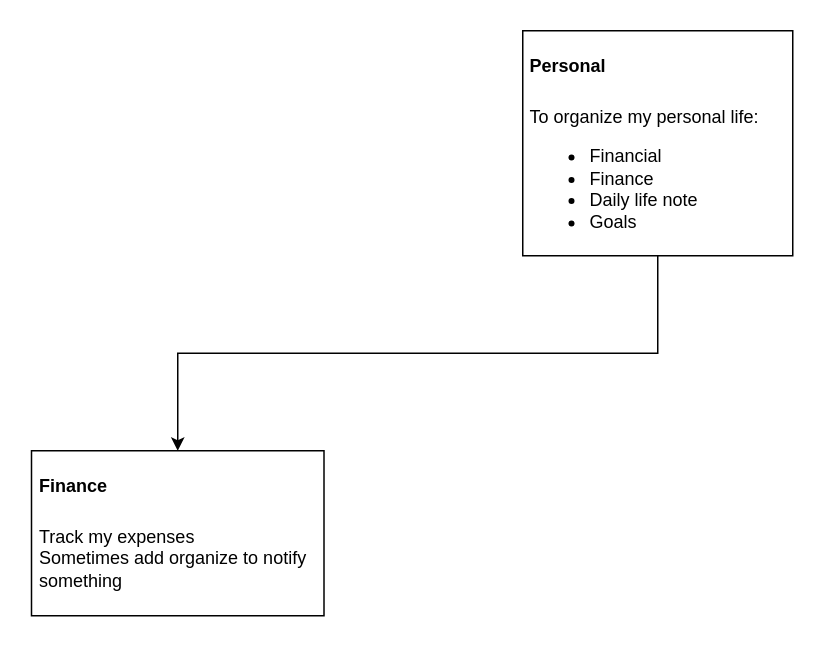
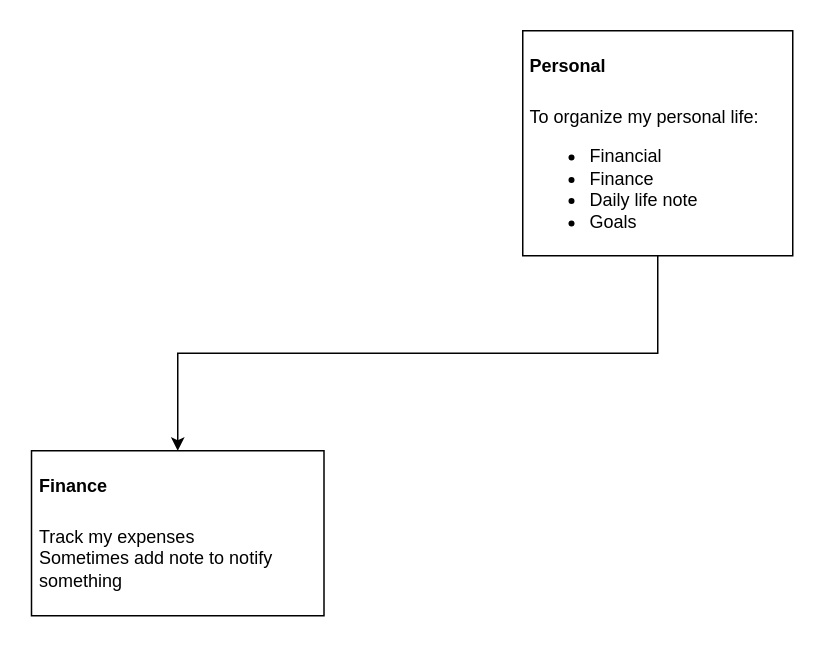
node "Finance Track my expenses Sometimes add organize to notify something": label "Finance Track my expenses Sometimes add organize to notify something" -> "Finance Track my expenses Sometimes add note to notify something"
